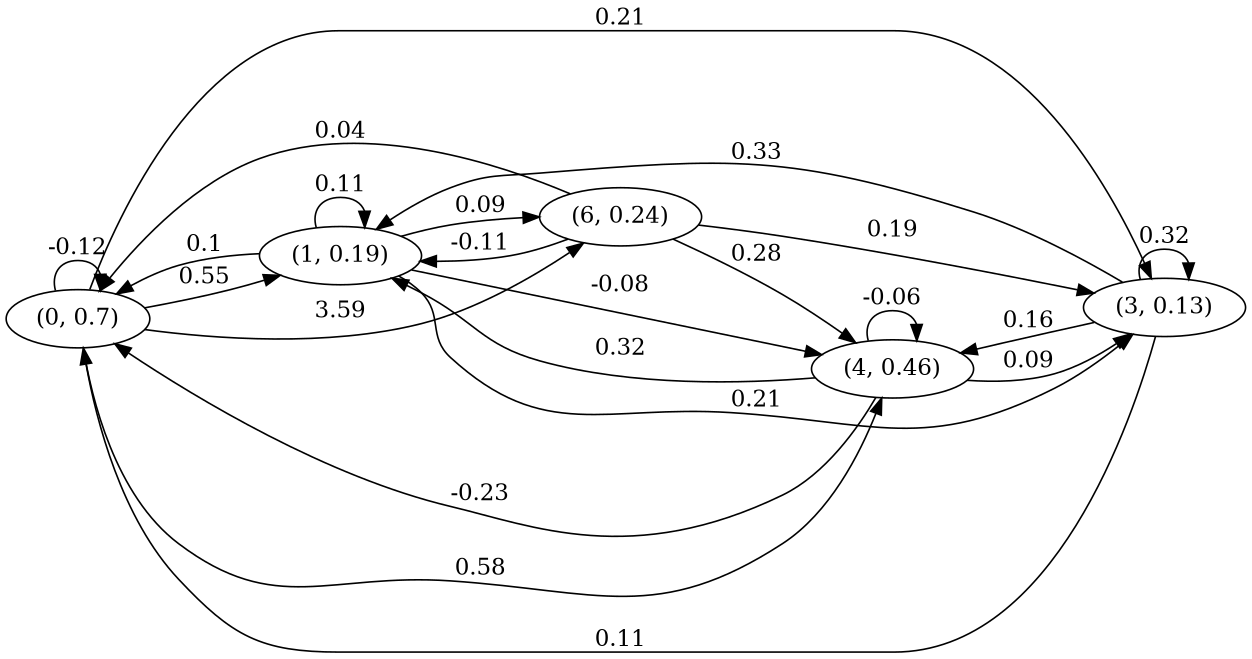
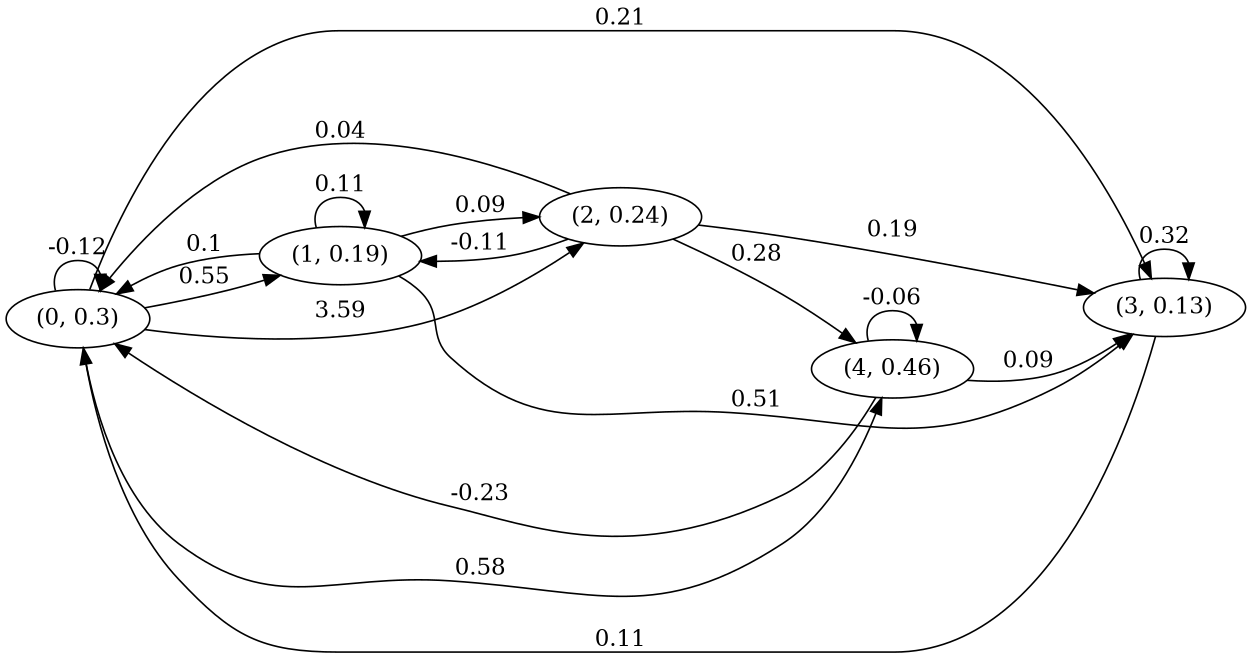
edge "(3, 0.13)" -> "(1, 0.19)": removed, label "0.33"
node "(6, 0.24)": label "(6, 0.24)" -> "(2, 0.24)"
edge "(1, 0.19)" -> "(4, 0.46)": removed, label "-0.08"
node "(0, 0.7)": label "(0, 0.7)" -> "(0, 0.3)"
edge "(3, 0.13)" -> "(4, 0.46)": removed, label "0.16"
edge "(4, 0.46)" -> "(1, 0.19)": removed, label "0.32"
edge "(1, 0.19)" -> "(3, 0.13)": label "0.21" -> "0.51"
